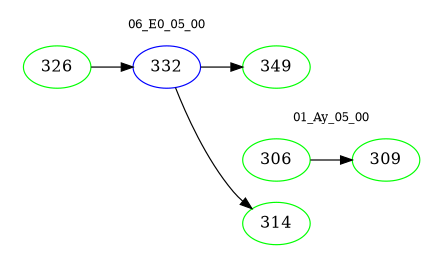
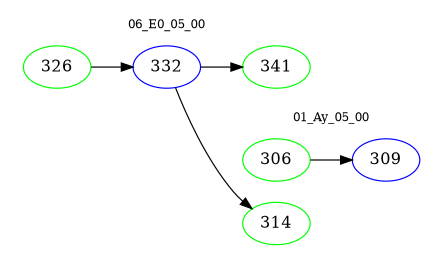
node "349": label "349" -> "341"
node "309": color green -> blue
